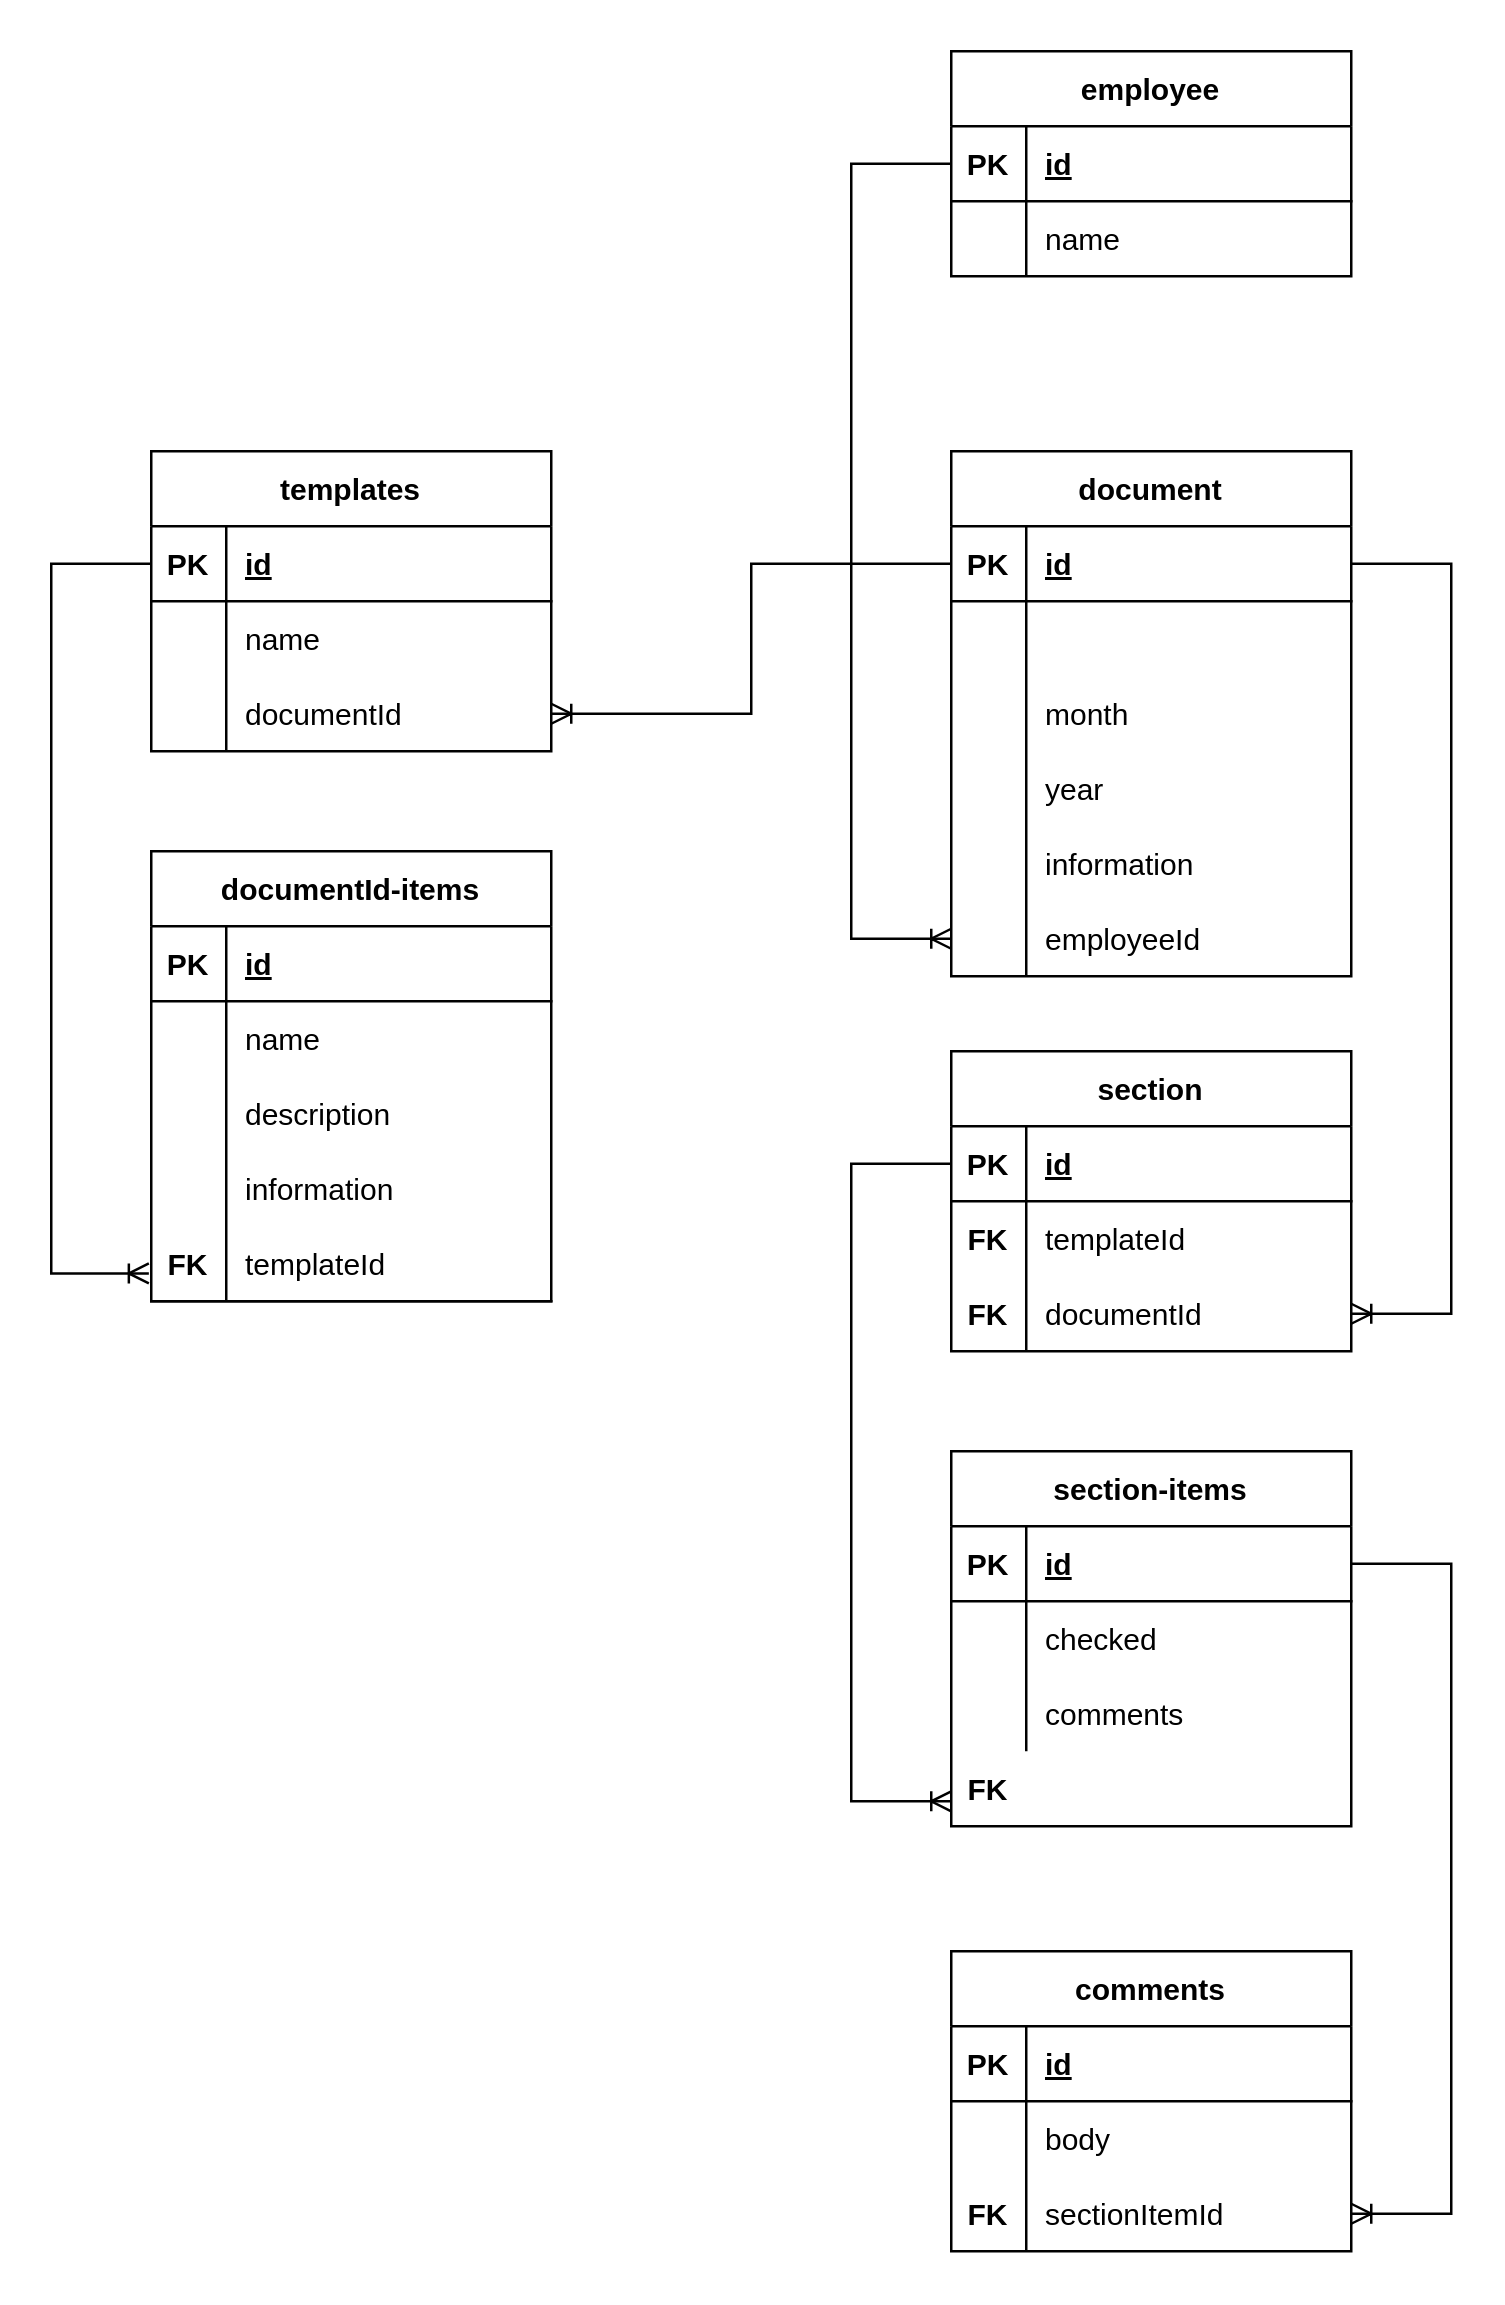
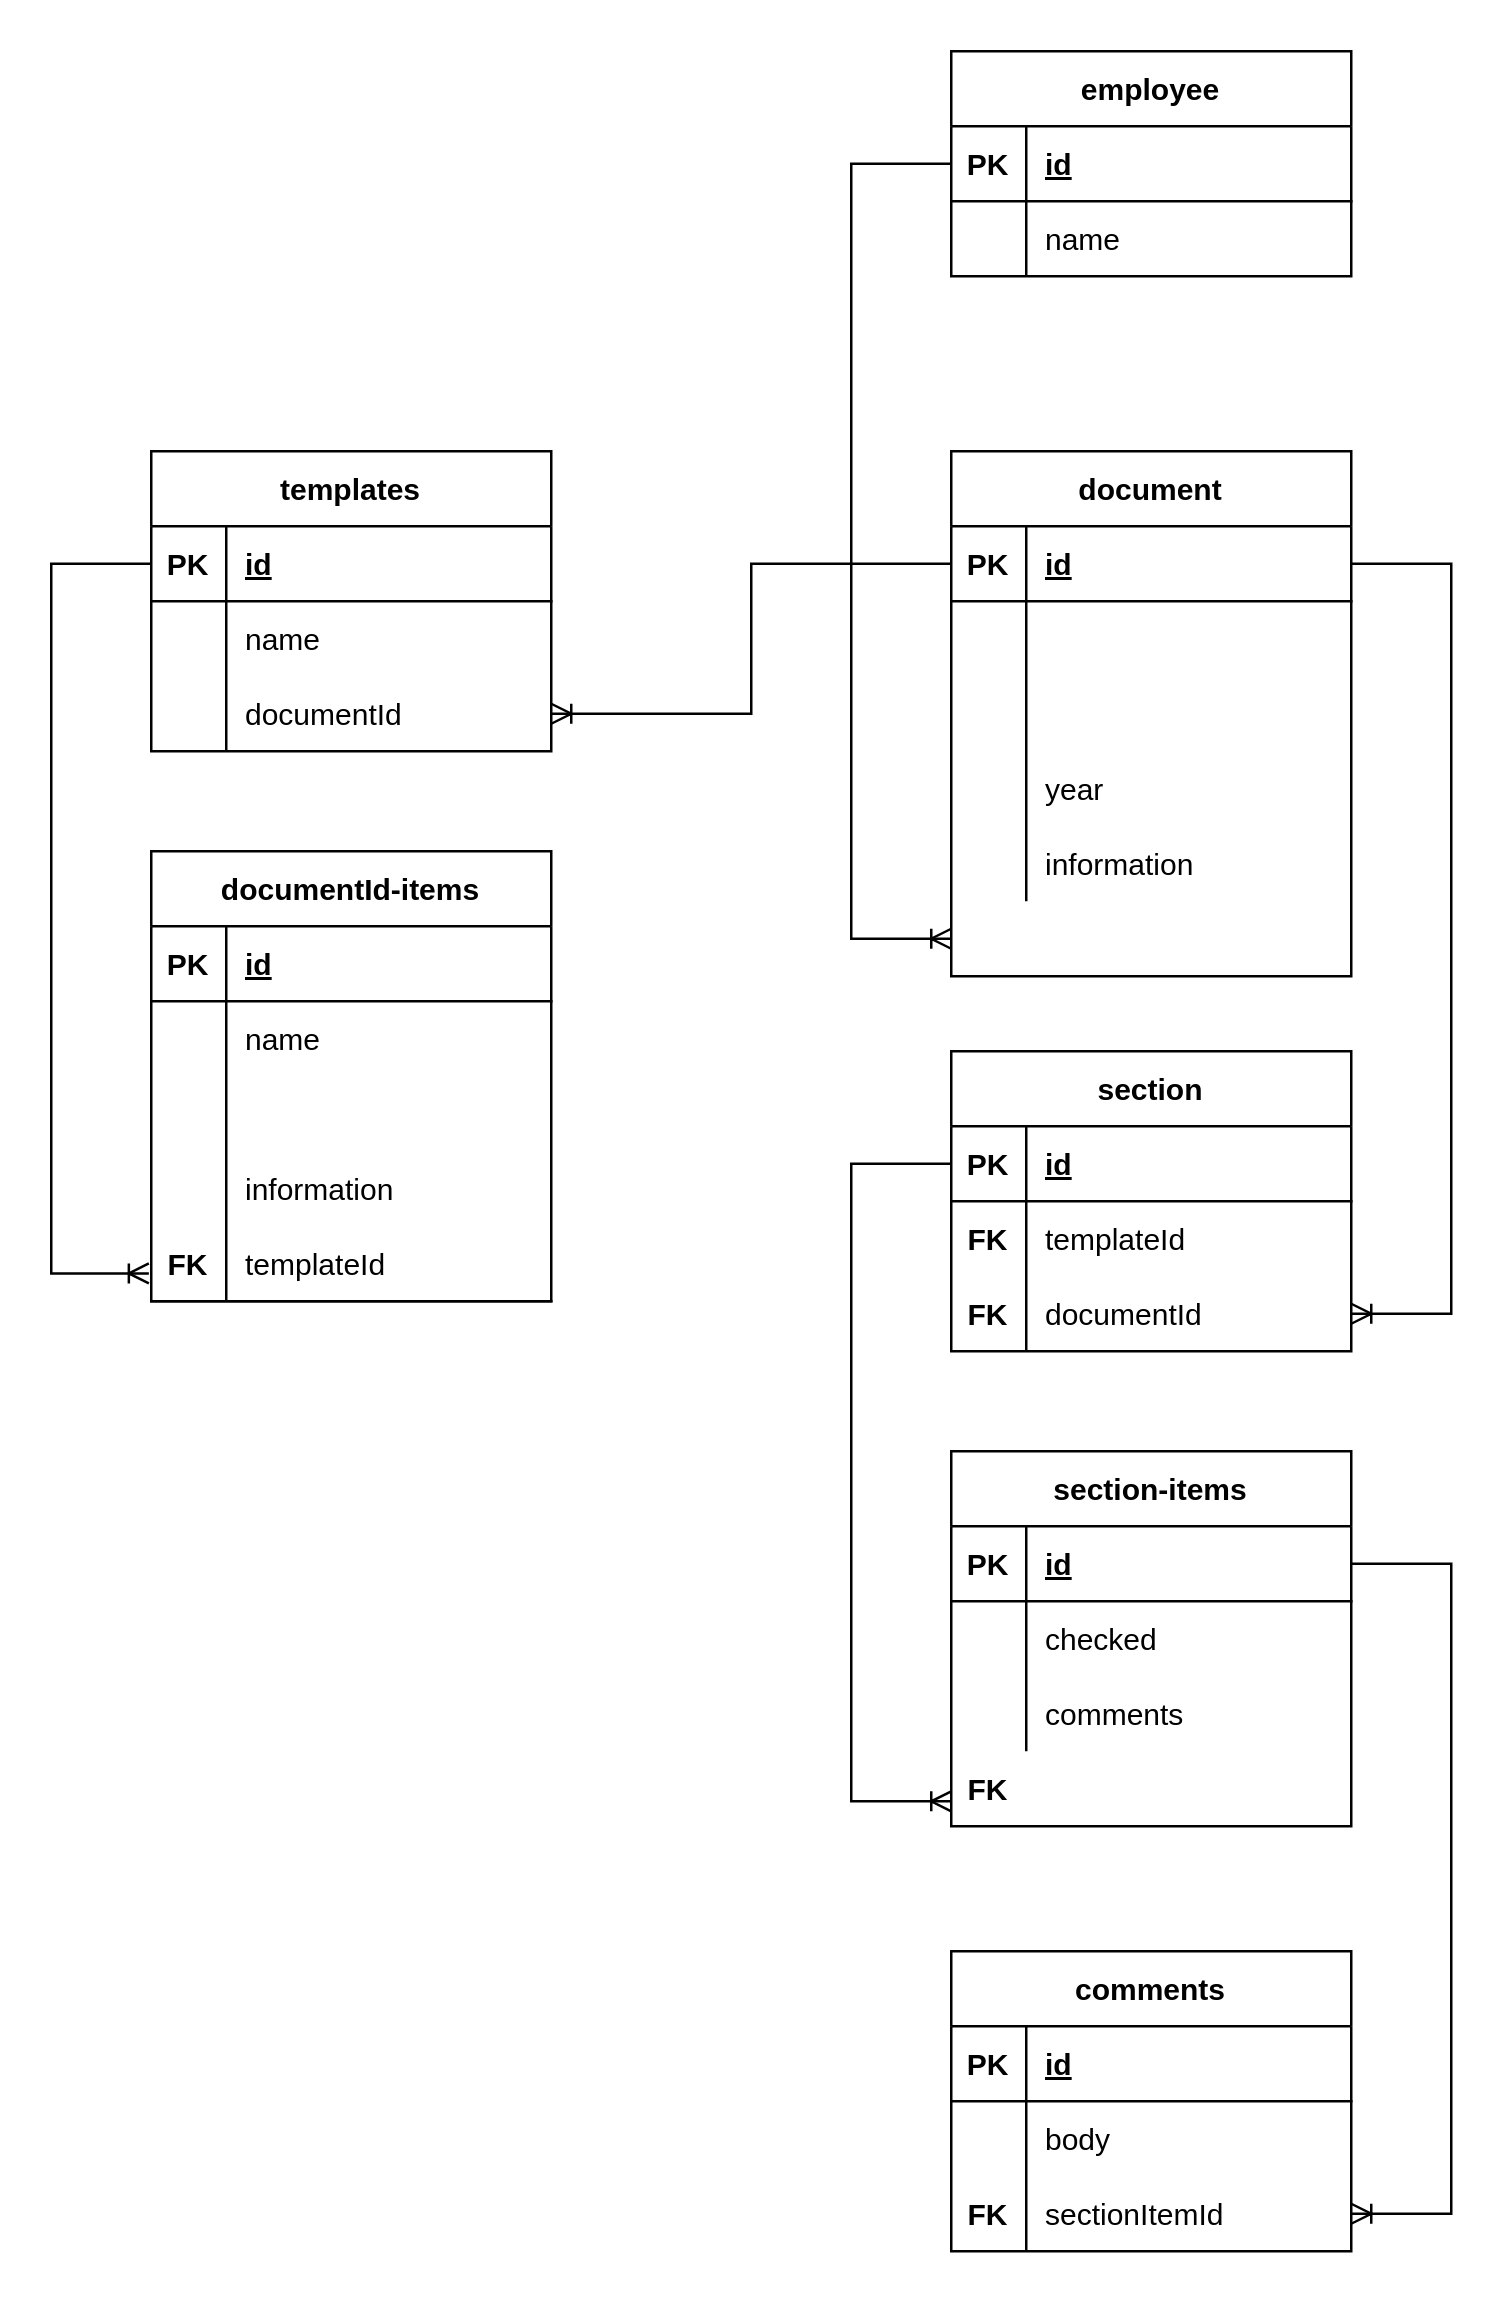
node "month": removed
node "employeeId": removed
node "description": removed
